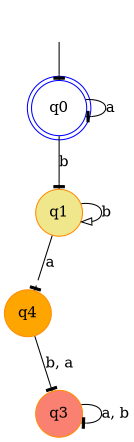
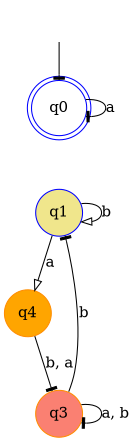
edge "q0" -> "q1": now "q3" -> "q1"
node "q1": color darkorange -> blue
edge "q1" -> "q4": arrowhead tee -> onormal
